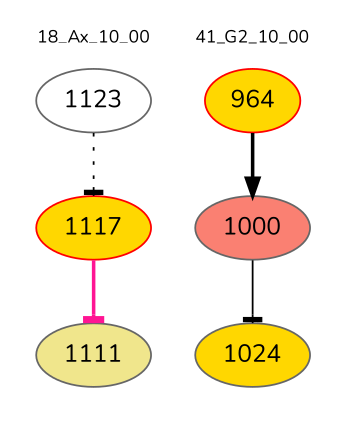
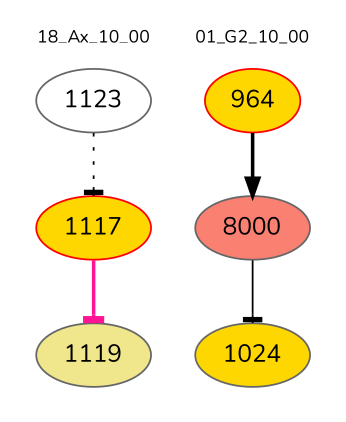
cluster "41_G2_10_00": label "41_G2_10_00" -> "01_G2_10_00"
node "1000": label "1000" -> "8000"
node "1111": label "1111" -> "1119"
